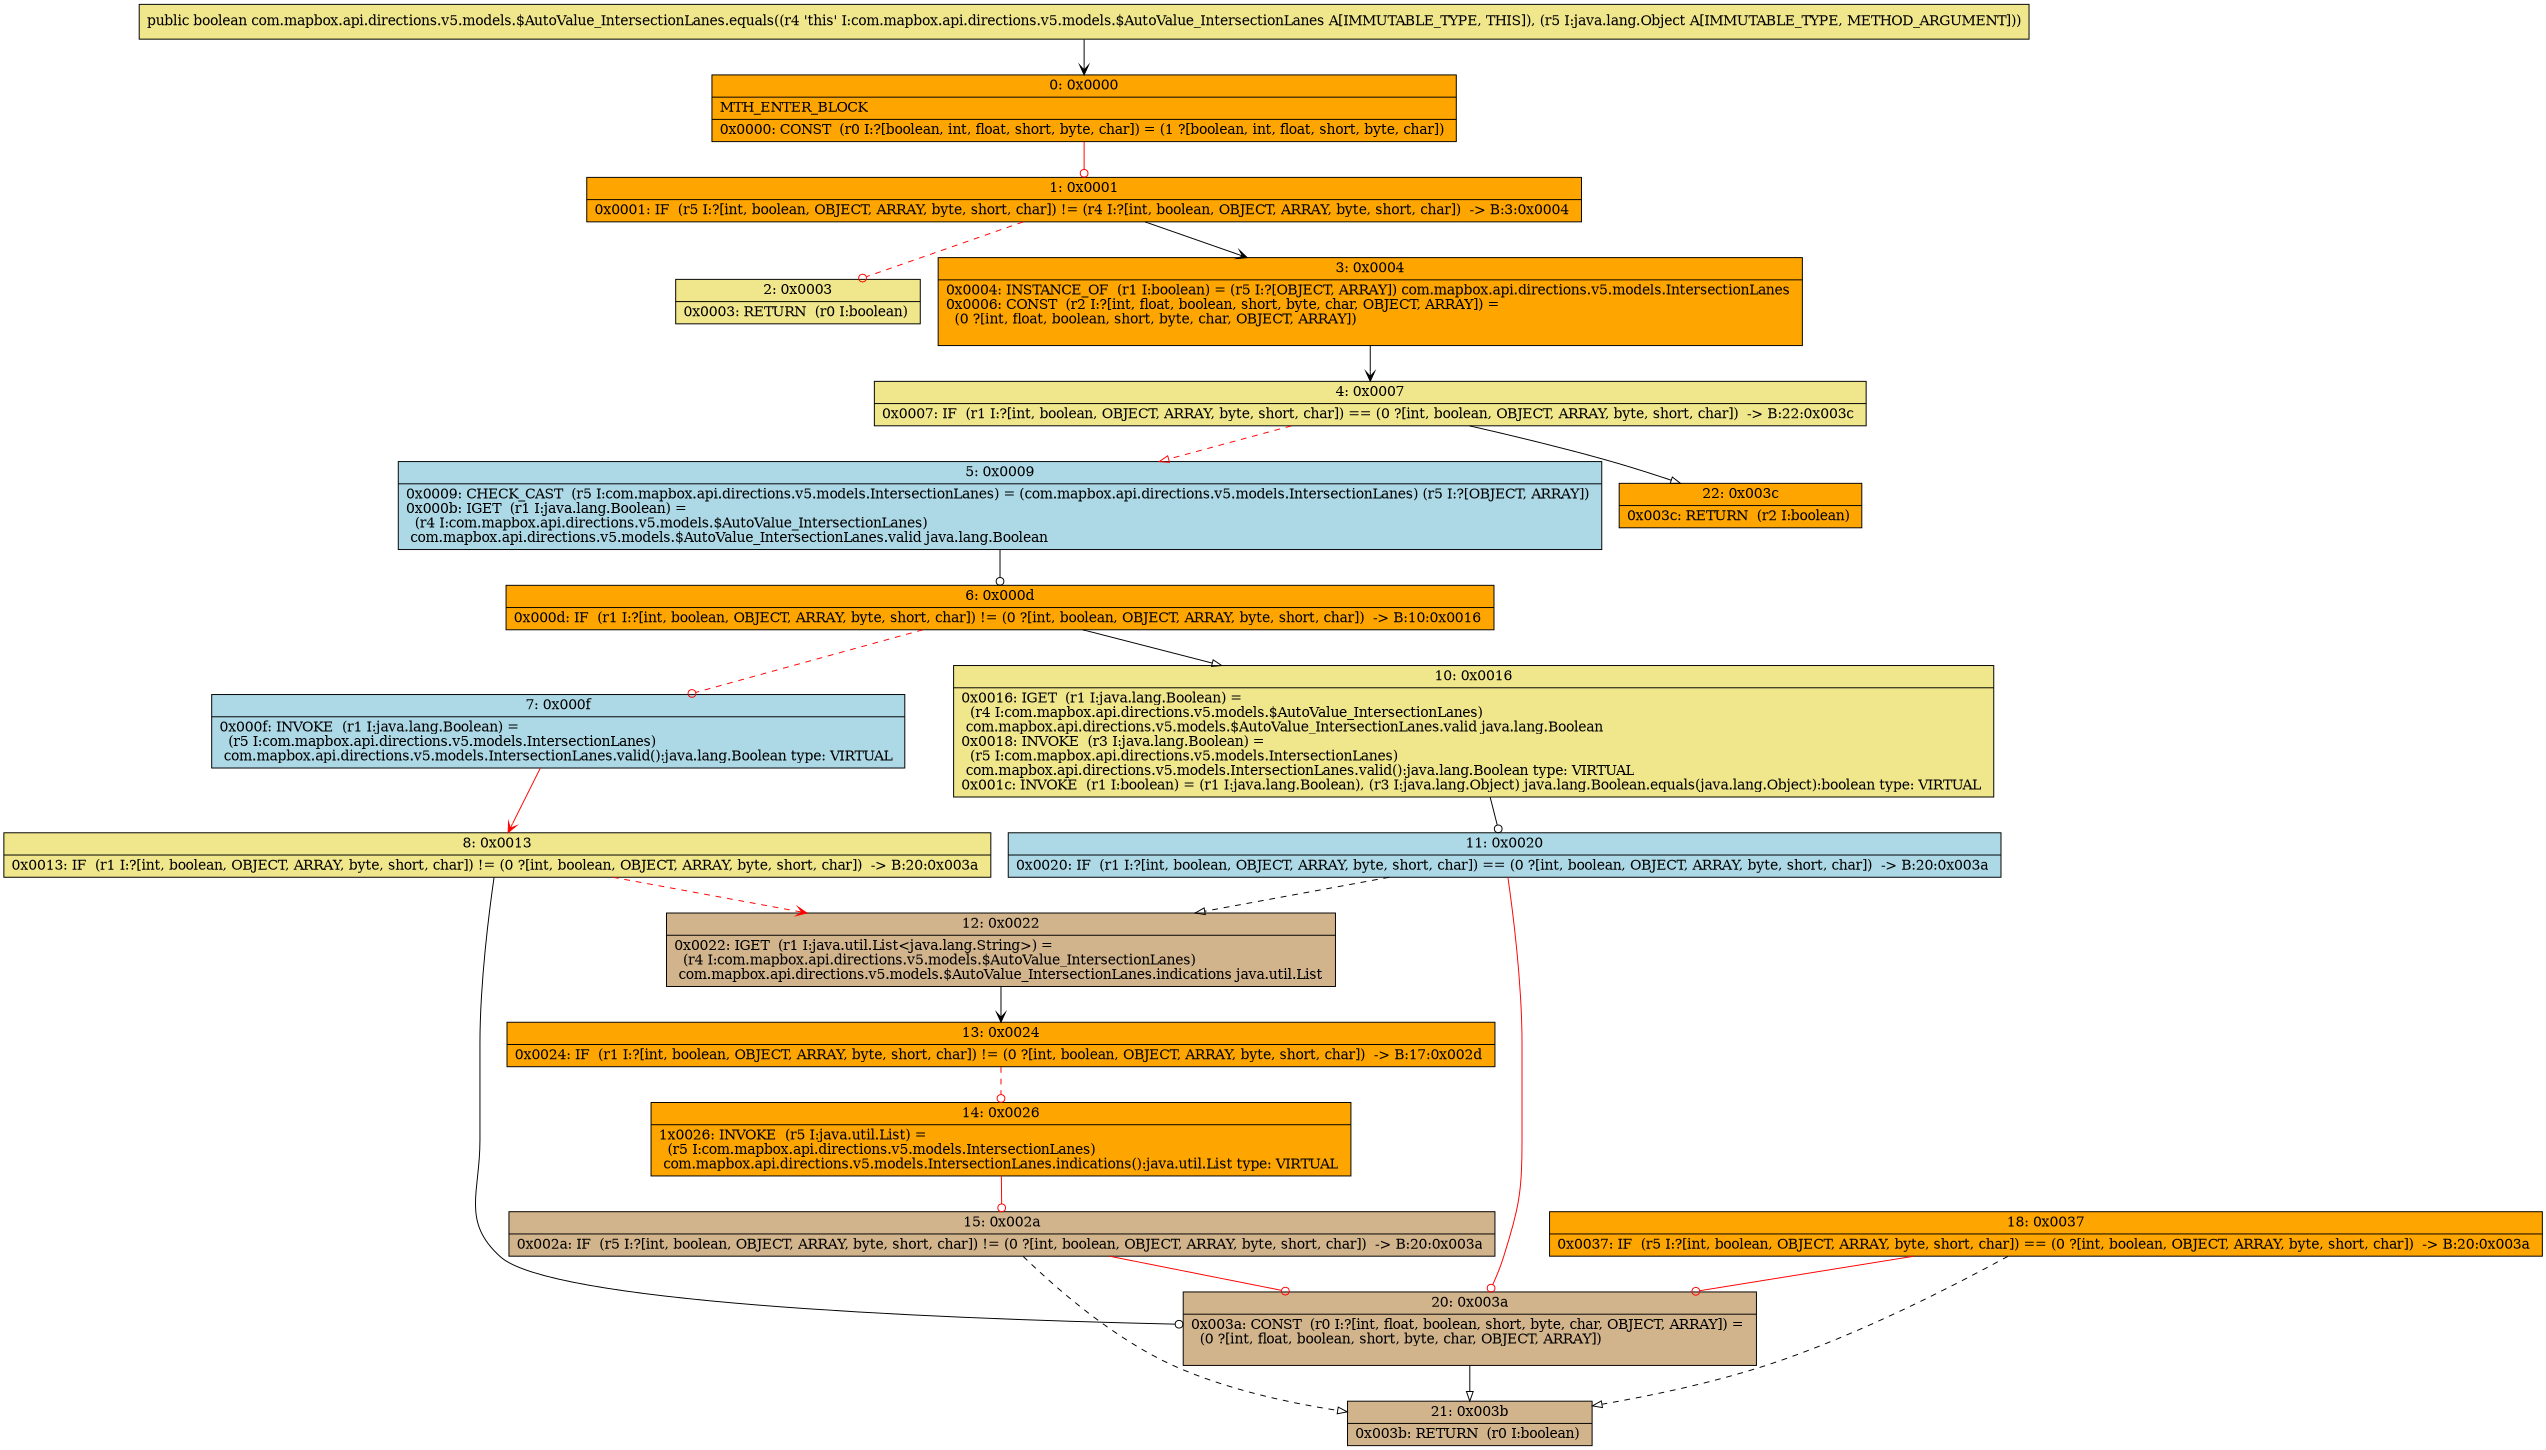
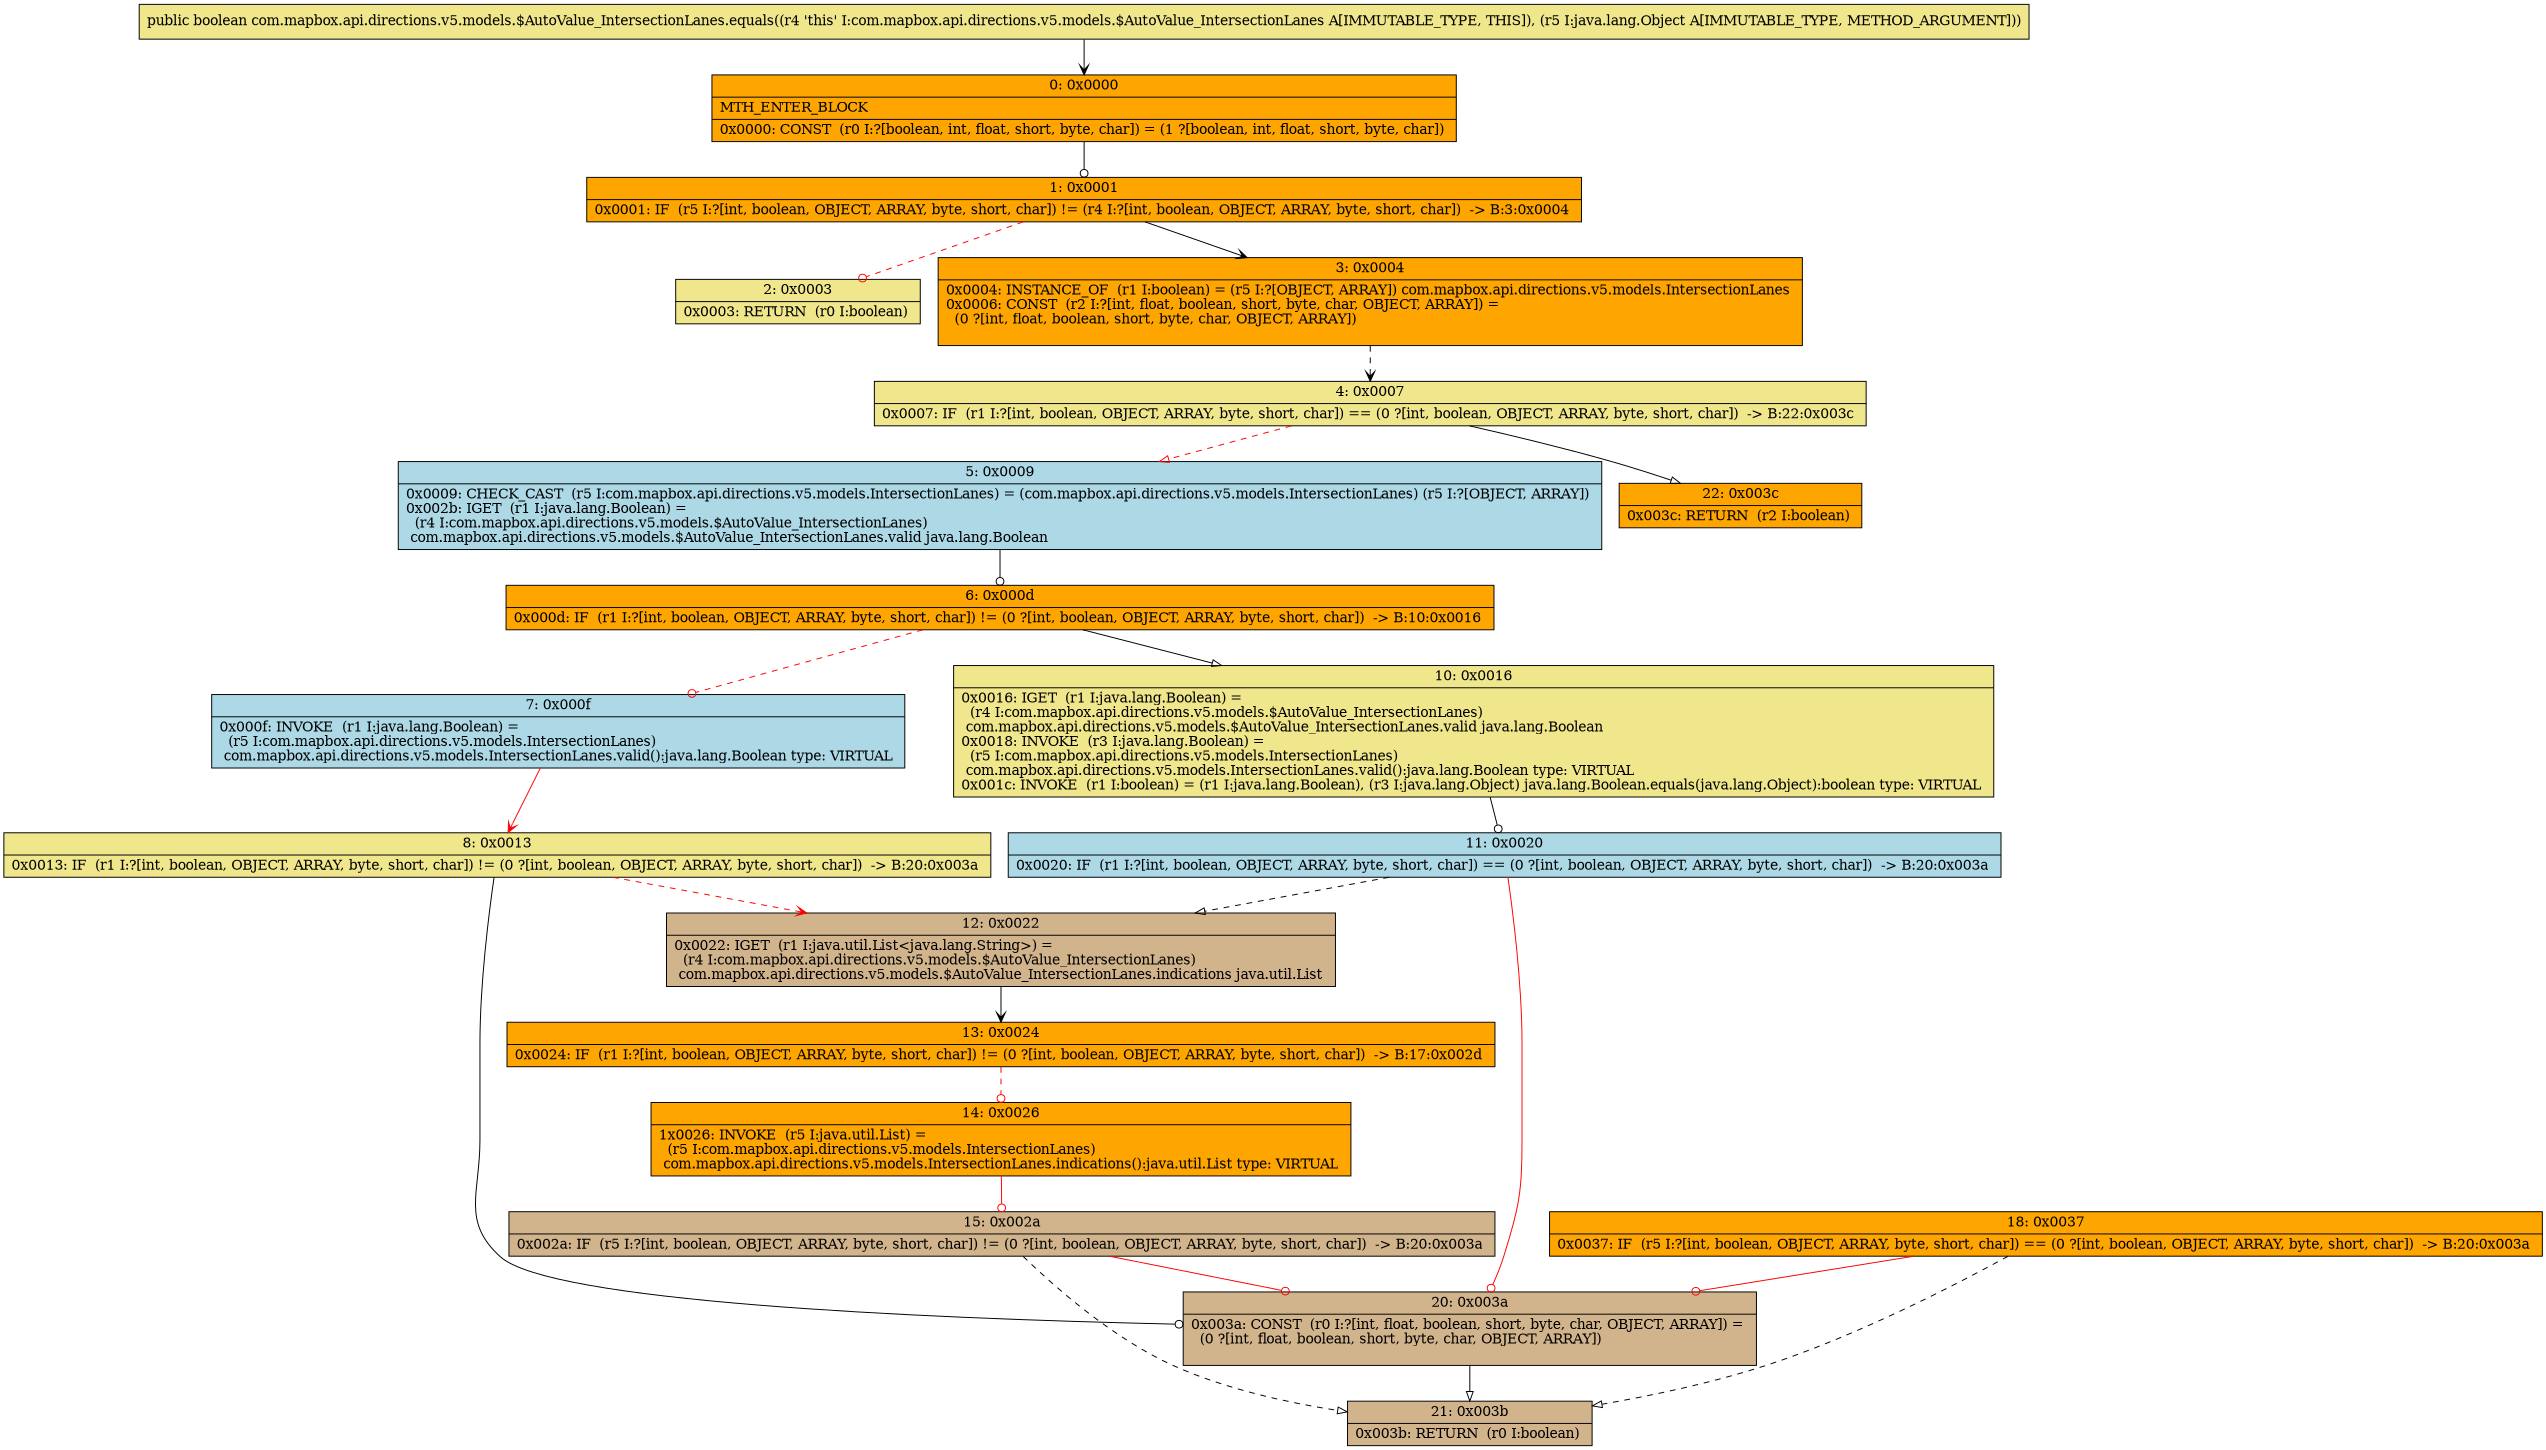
edge "0: 0x0000" -> "1: 0x0001": color red -> black
edge "3: 0x0004" -> "4: 0x0007": style solid -> dashed
node "5: 0x0009": text "0x000b: IGET  (r1 I:java.lang.Boolean) =" -> "0x002b: IGET  (r1 I:java.lang.Boolean) ="
